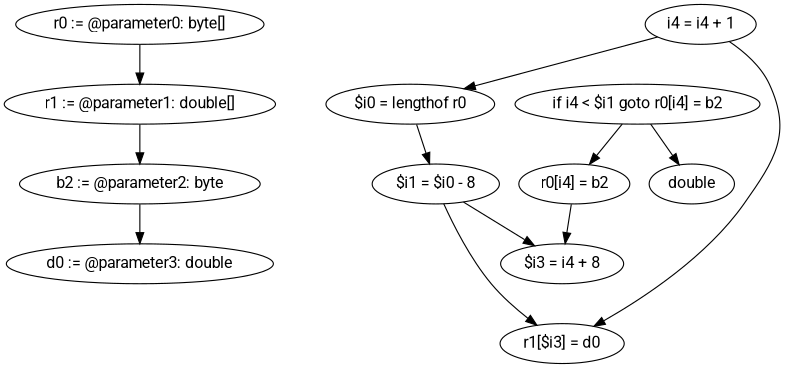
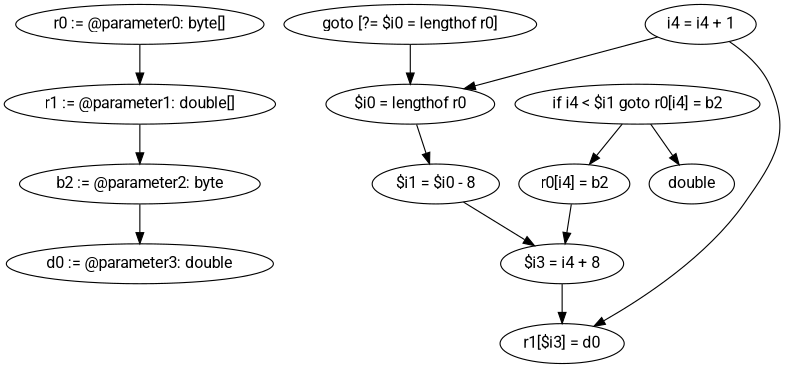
node "goto [?= $i0 = lengthof r0]": added
edge "$i1 = $i0 - 8" -> "r1[$i3] = d0": now "$i3 = i4 + 8" -> "r1[$i3] = d0"
